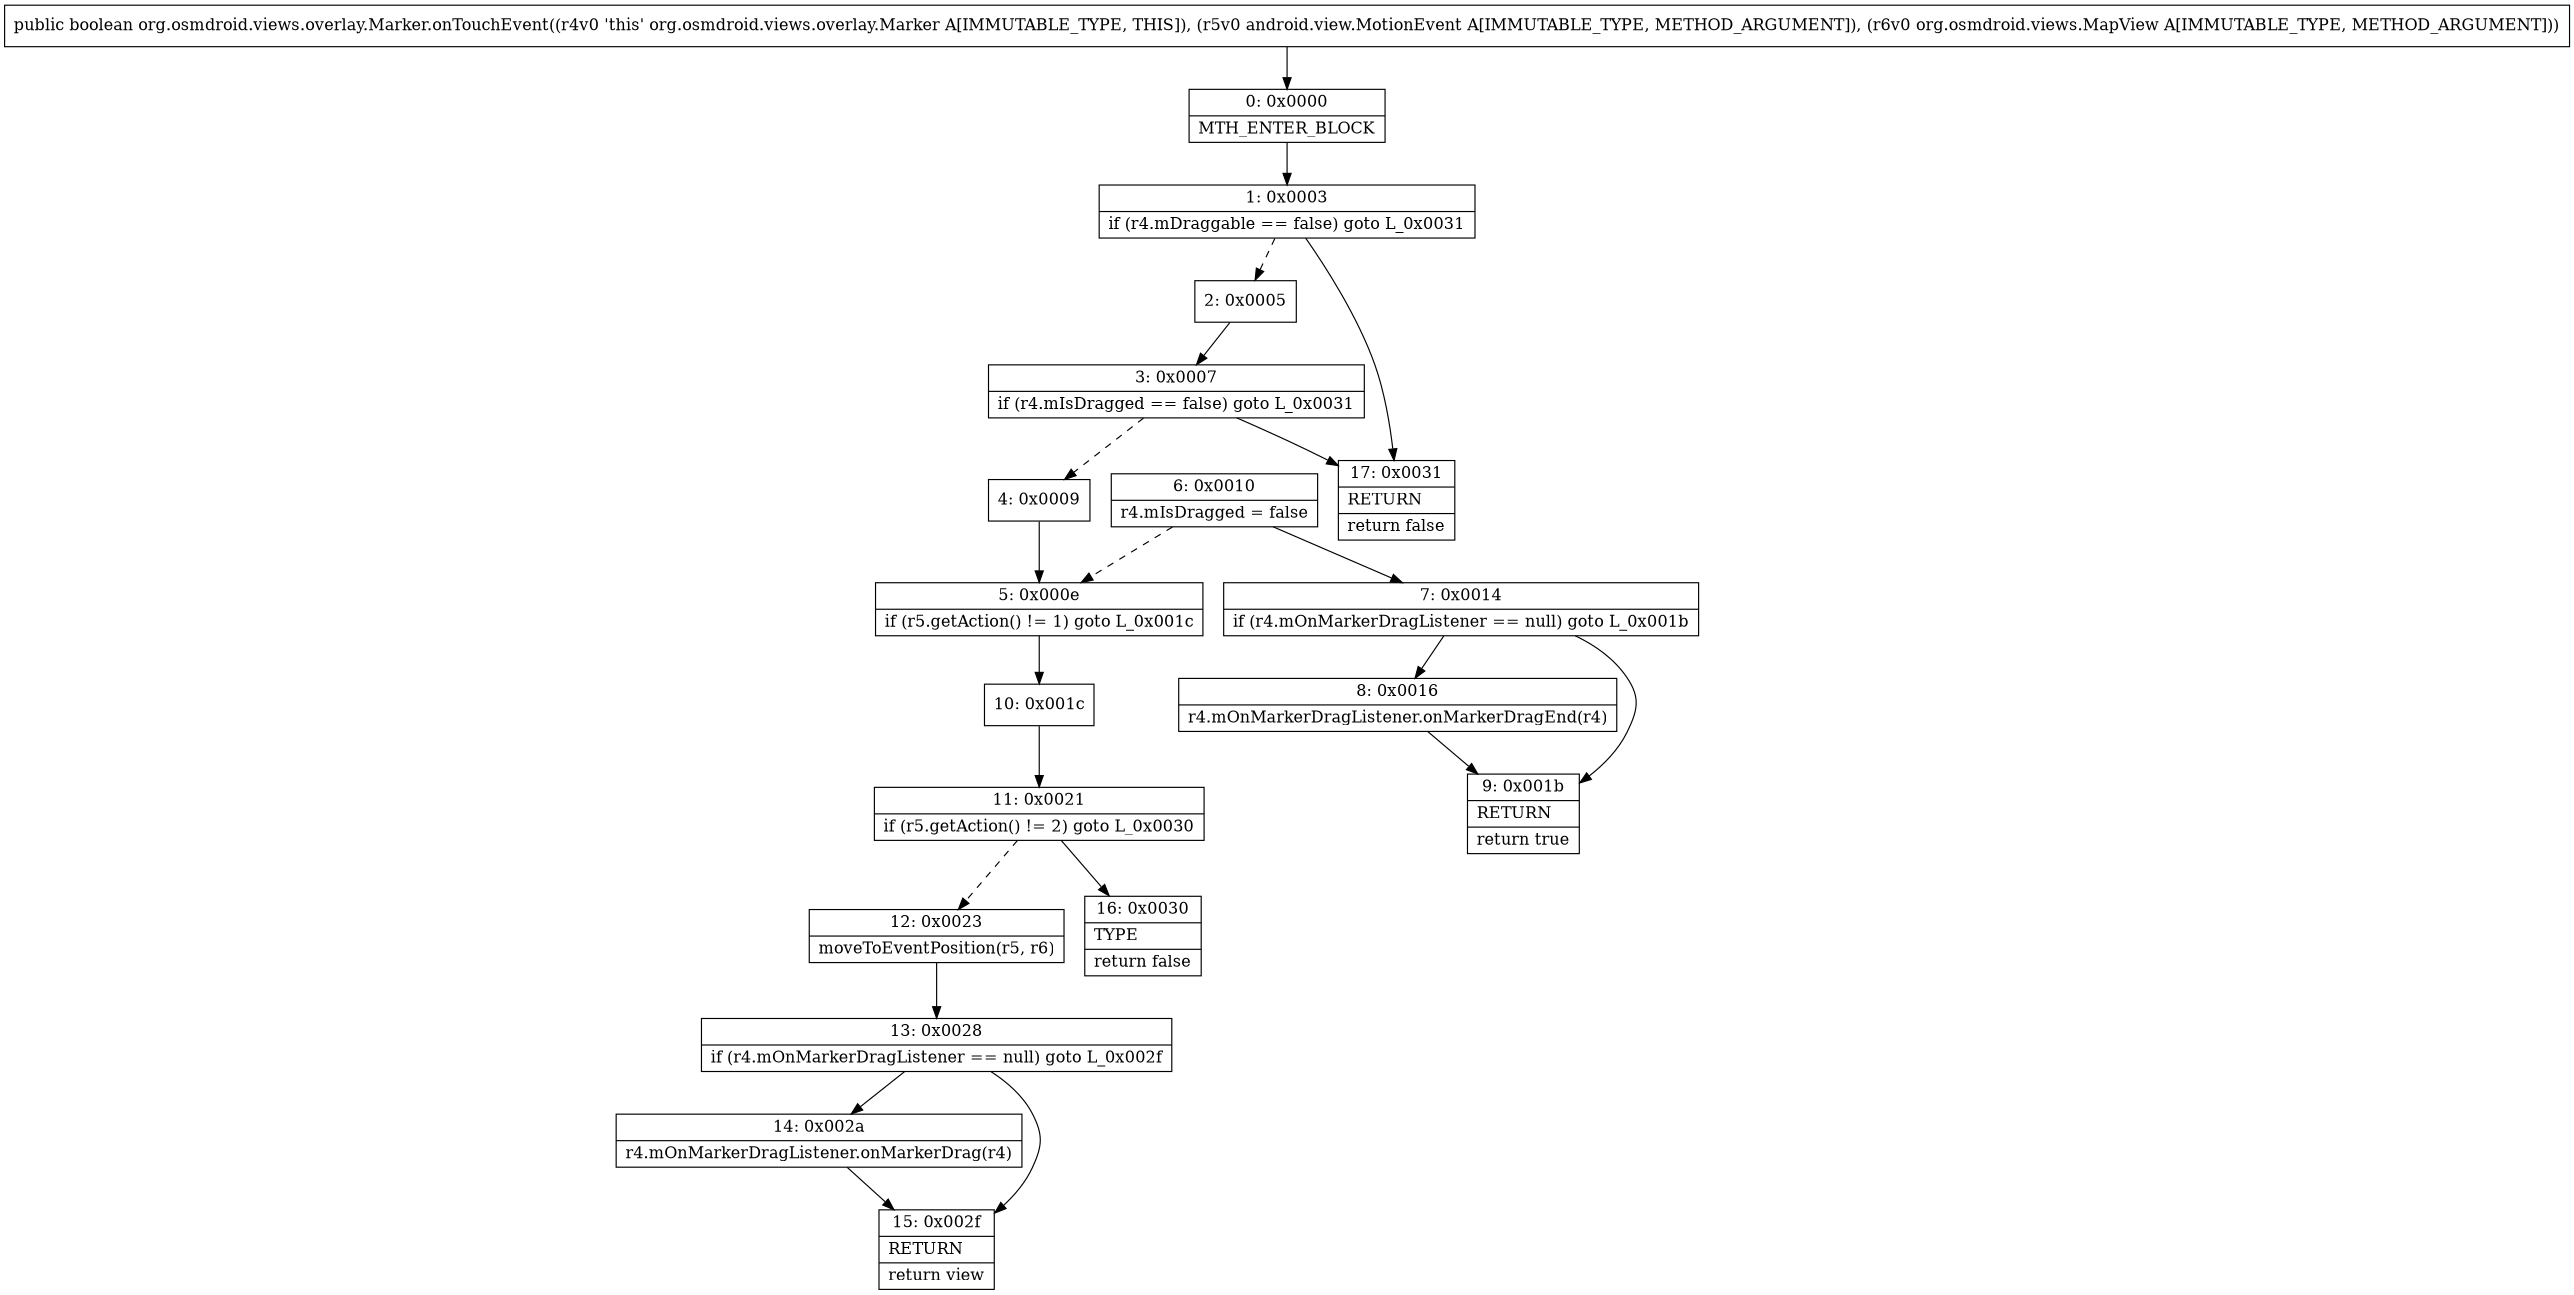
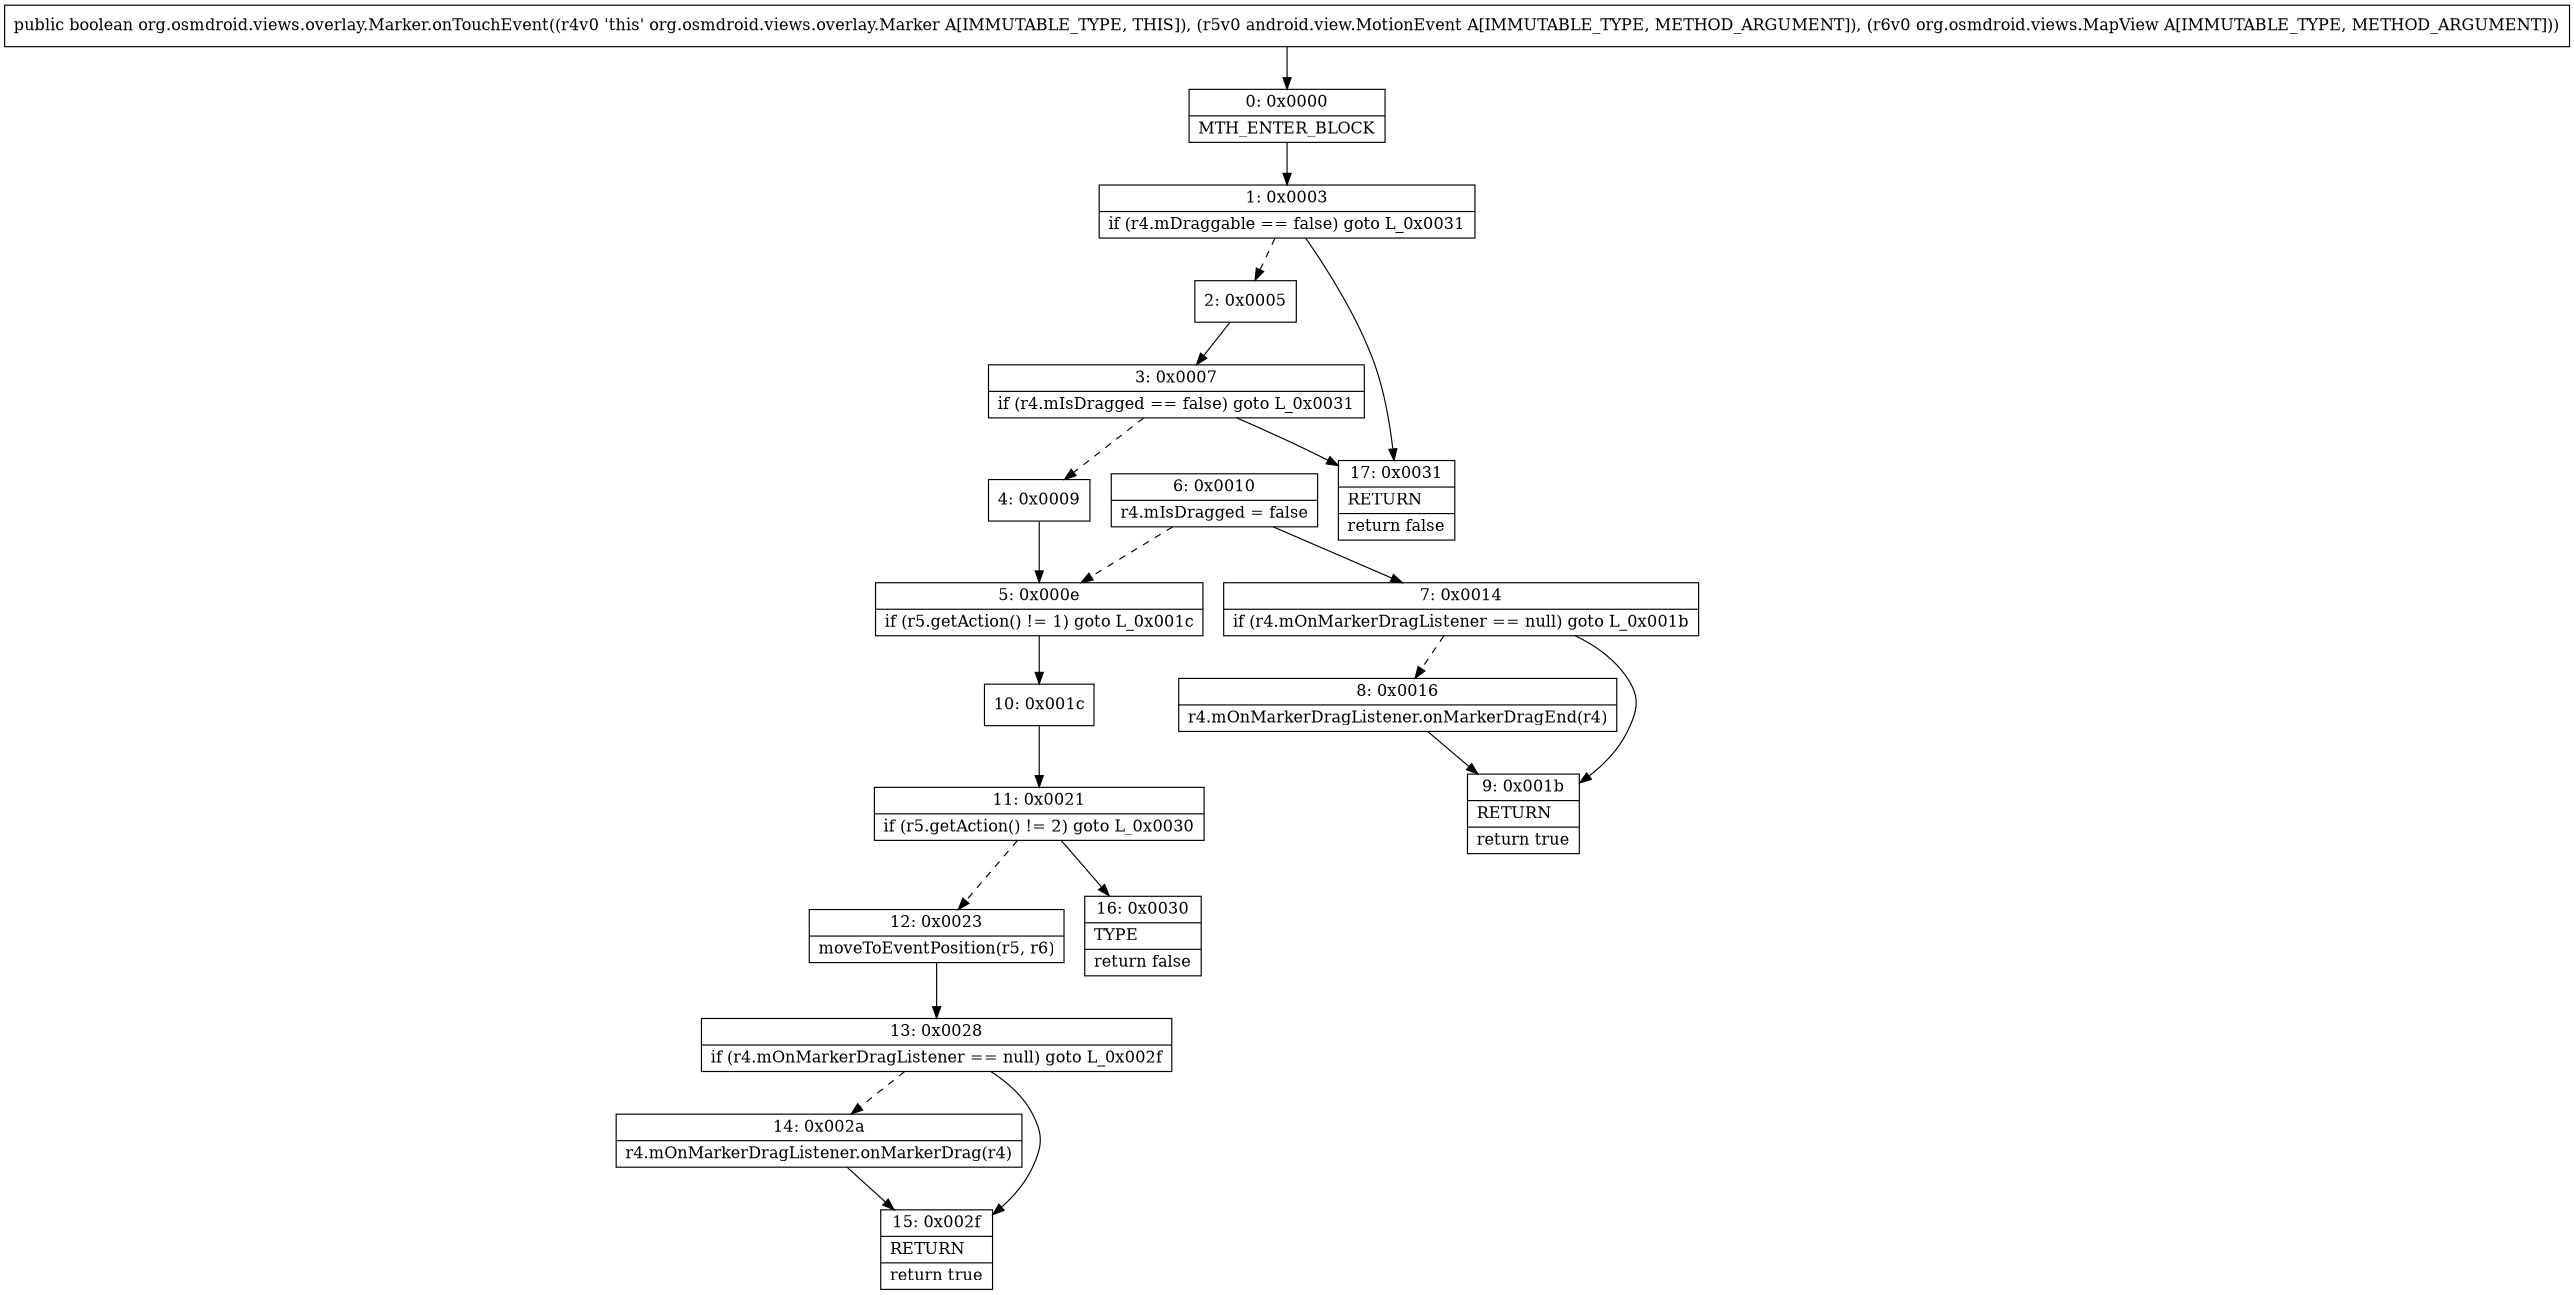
edge "7: 0x0014" -> "8: 0x0016": style solid -> dashed
edge "13: 0x0028" -> "14: 0x002a": style solid -> dashed
node "15: 0x002f": text "return view" -> "return true"
